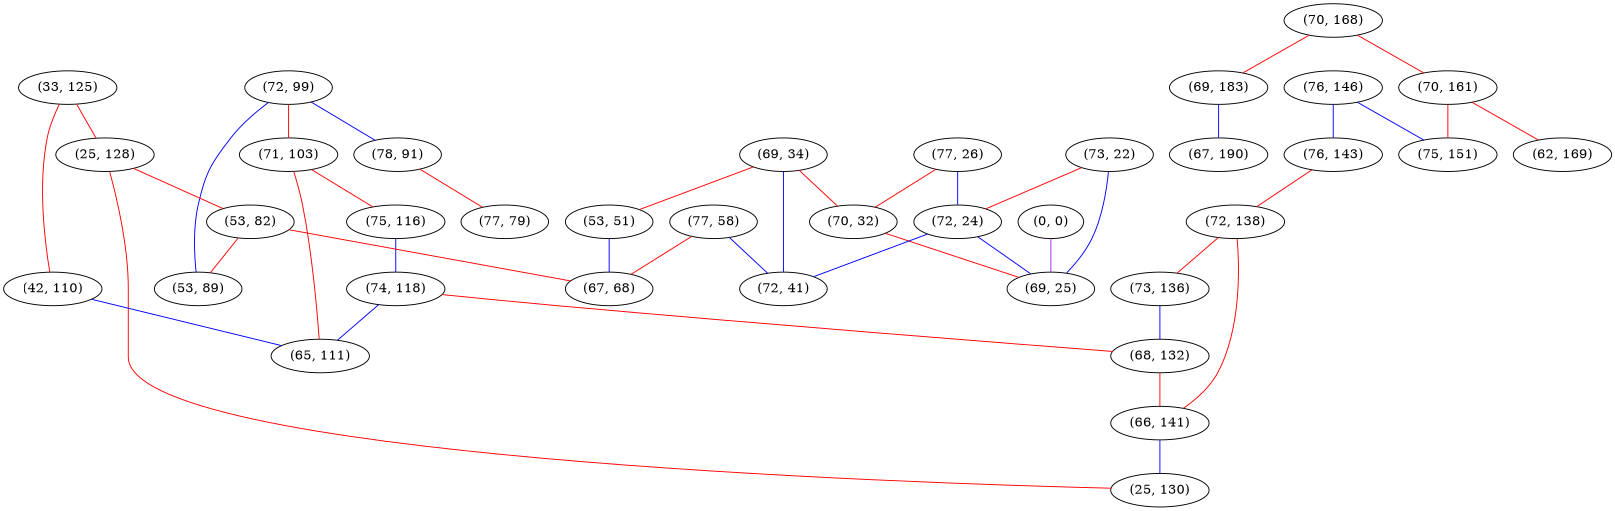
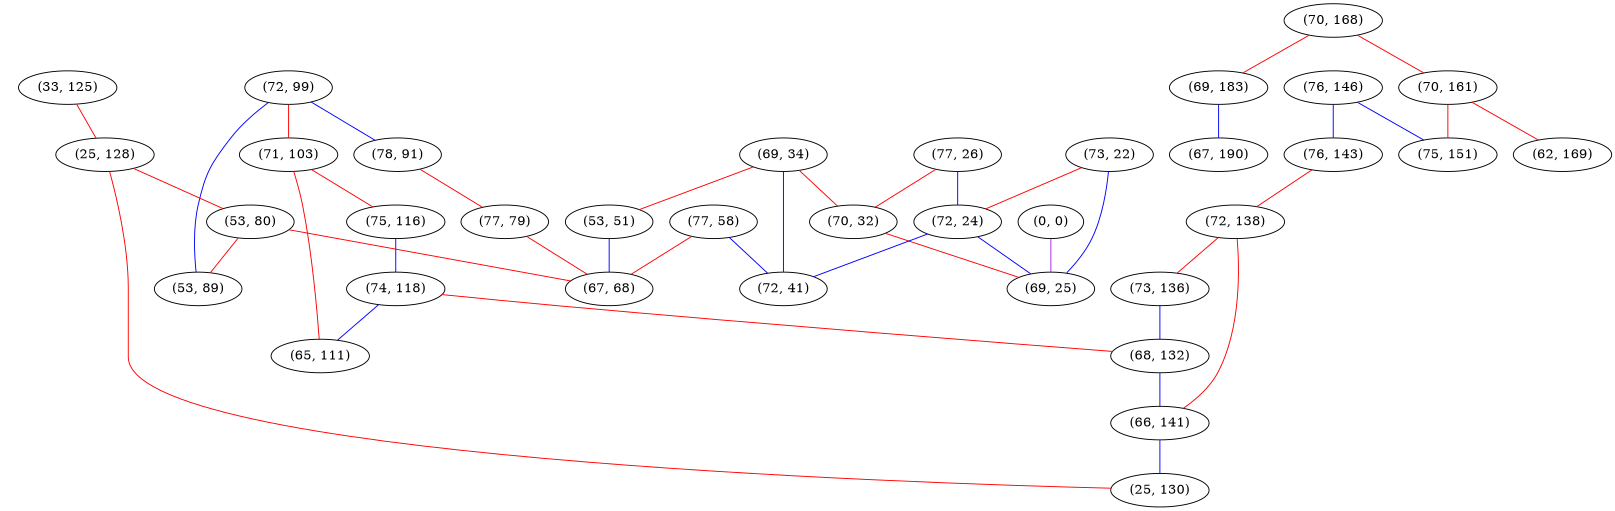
node "(53, 82)": label "(53, 82)" -> "(53, 80)"
edge "(77, 79)" -- "(67, 68)": added
node "(42, 110)": removed
edge "(68, 132)" -- "(66, 141)": color red -> blue
